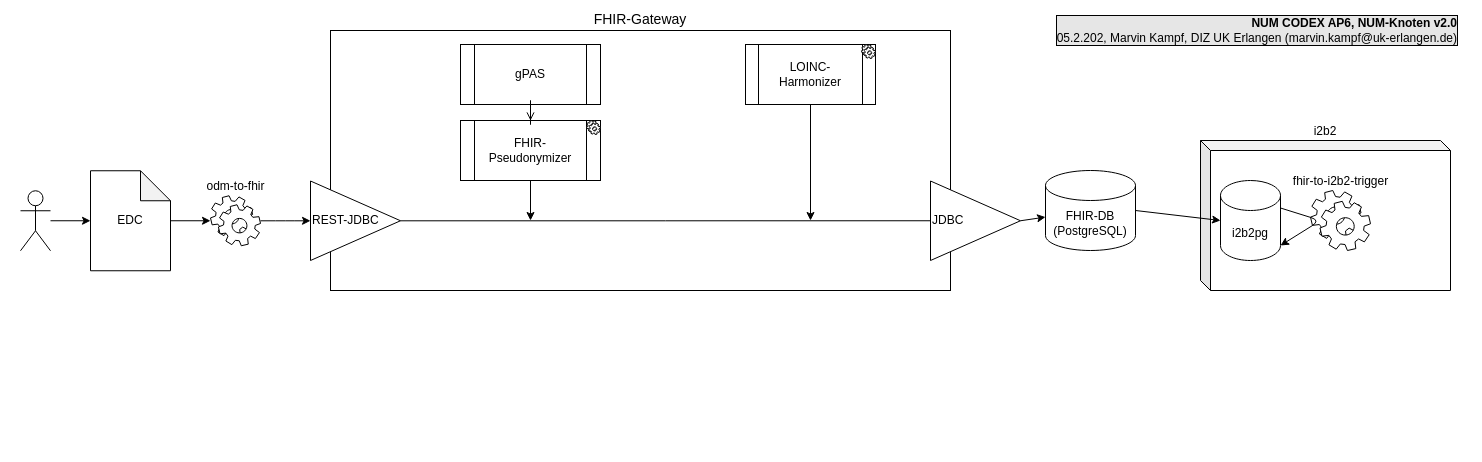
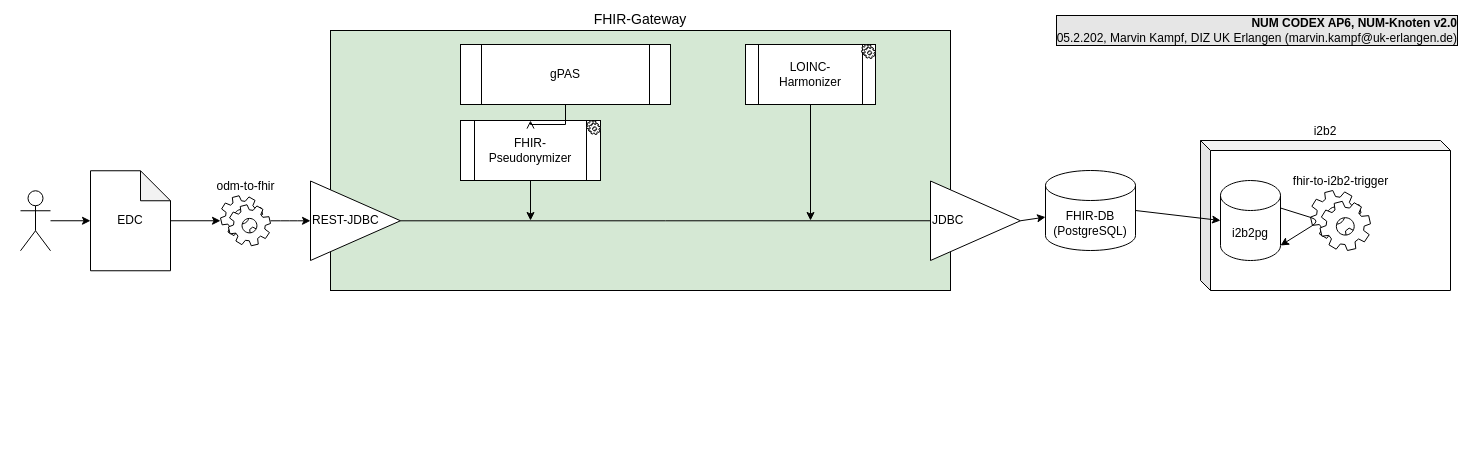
node "gPAS": size 140x60 -> 210x60
node "FHIR-Gateway": fillcolor #ffffff -> #d5e8d4
node "odm-to-fhir": moved (236, 221) -> (246, 221)
